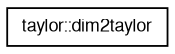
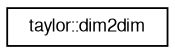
node "taylor::dim2taylor": label "taylor::dim2taylor" -> "taylor::dim2dim"
